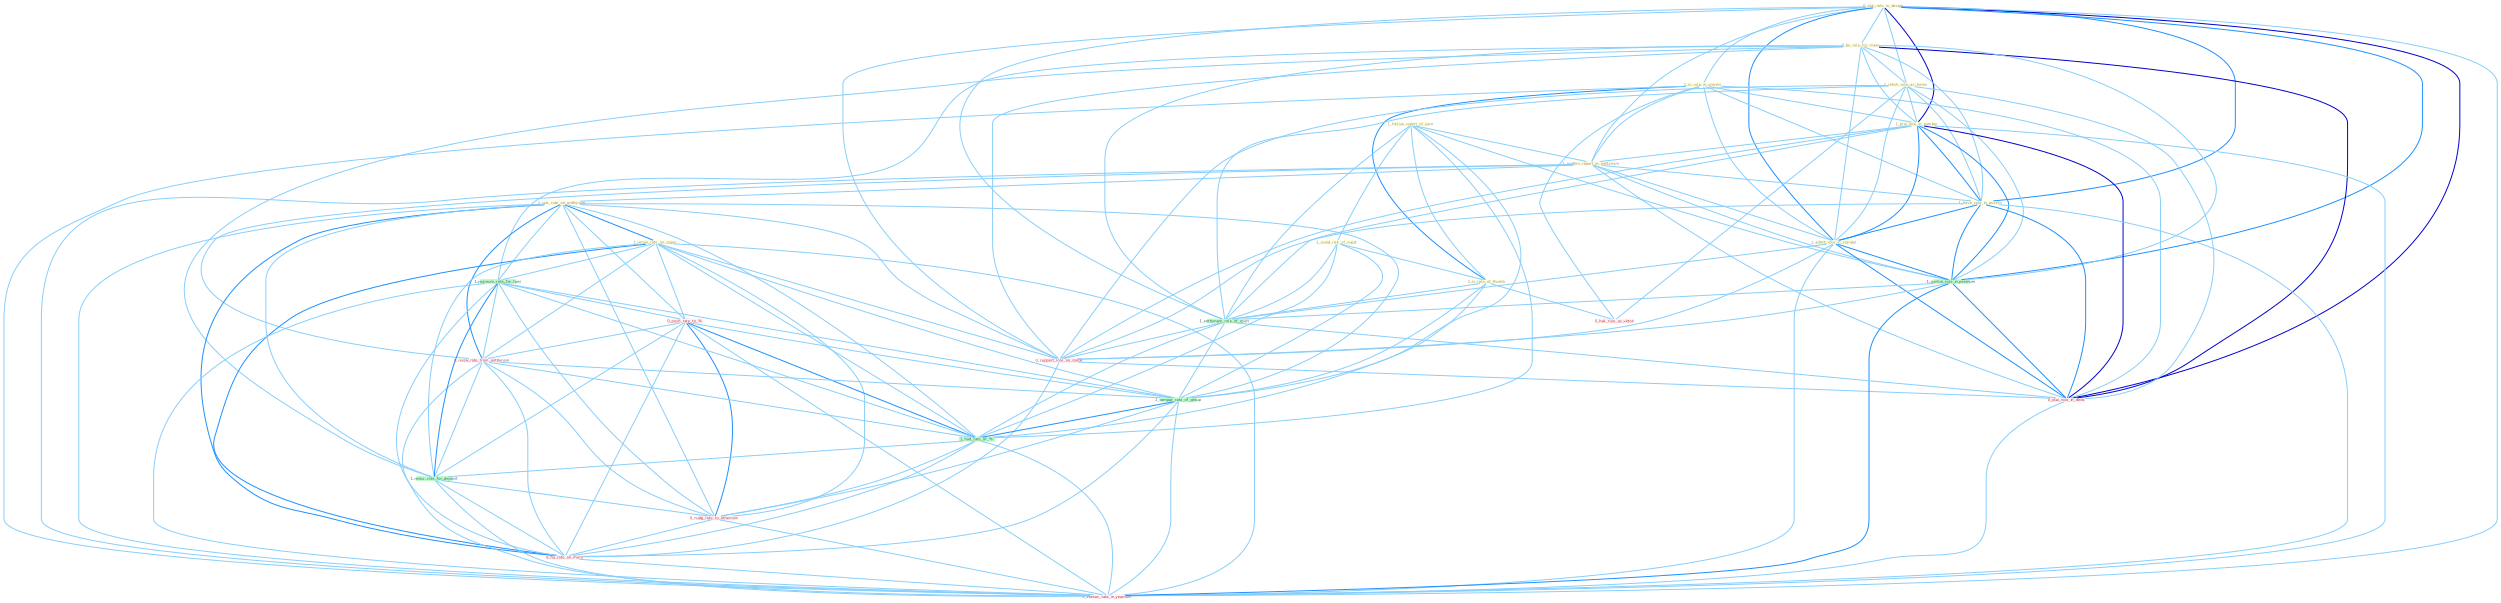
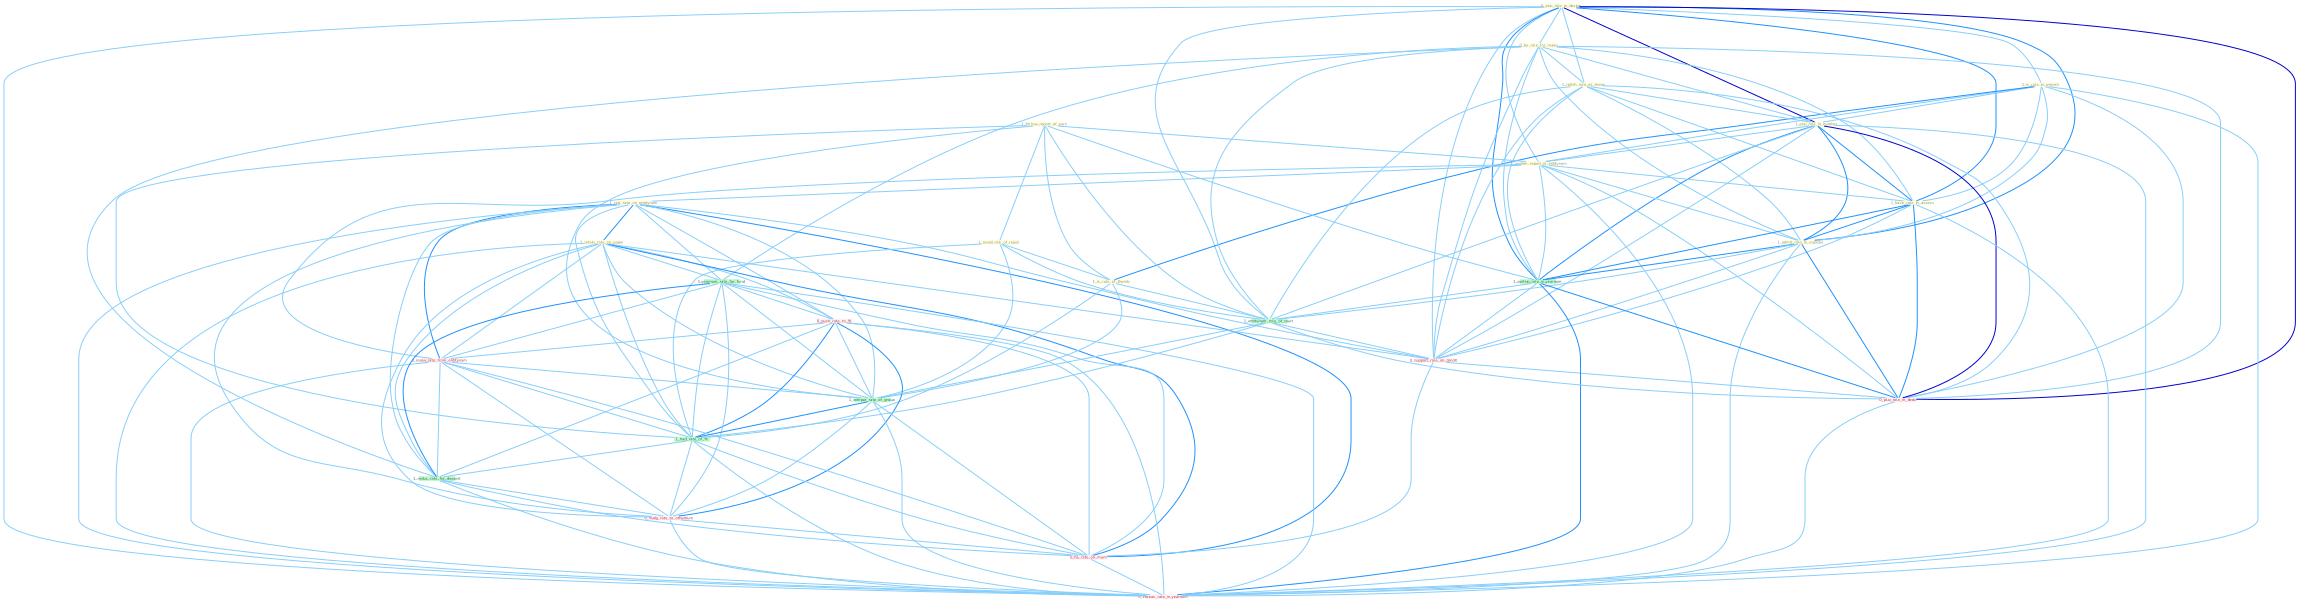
edge "0_be_role_for_make" -- "0_plai_role_in_decis": color #0000cd -> #87cefa
node "0_hail_rule_as_victori": removed
